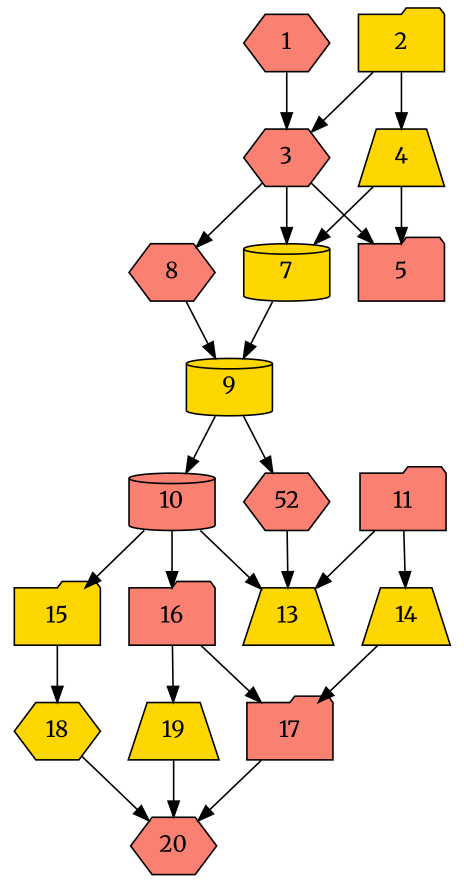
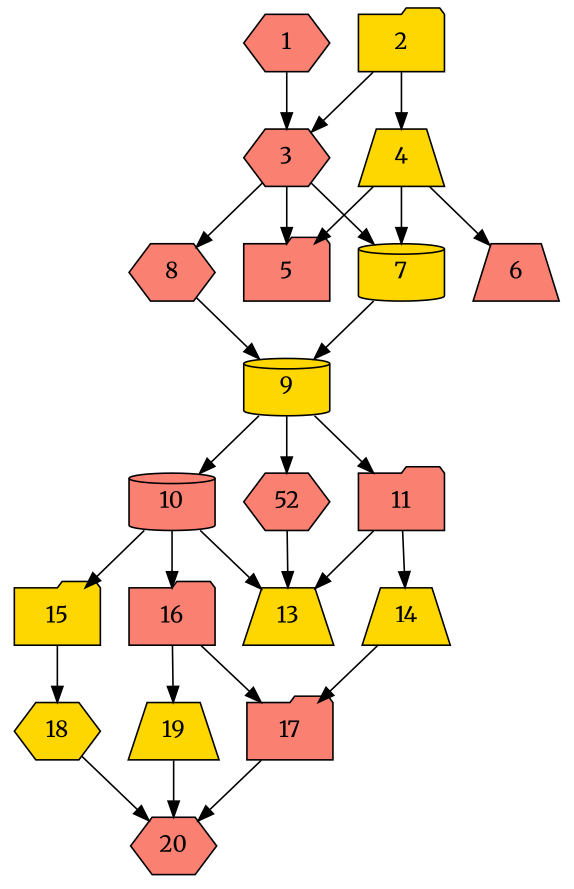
node "6": added
edge "9" -> "11": added
